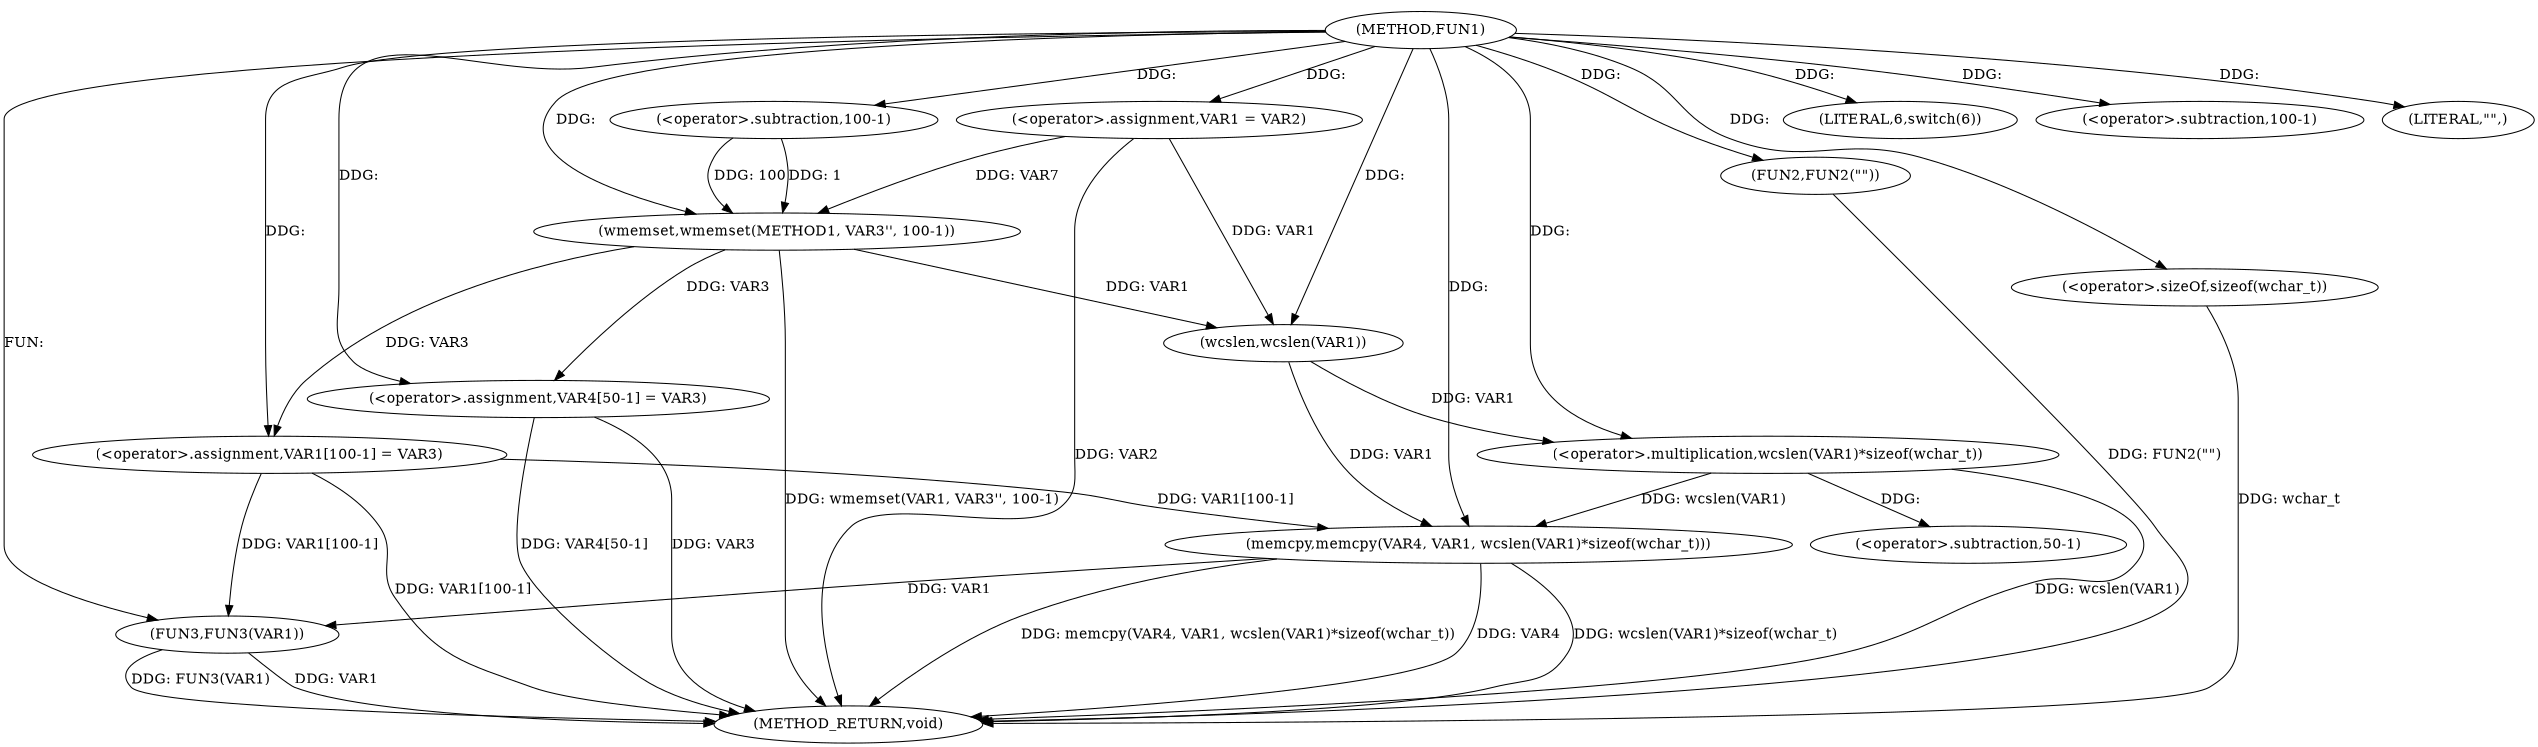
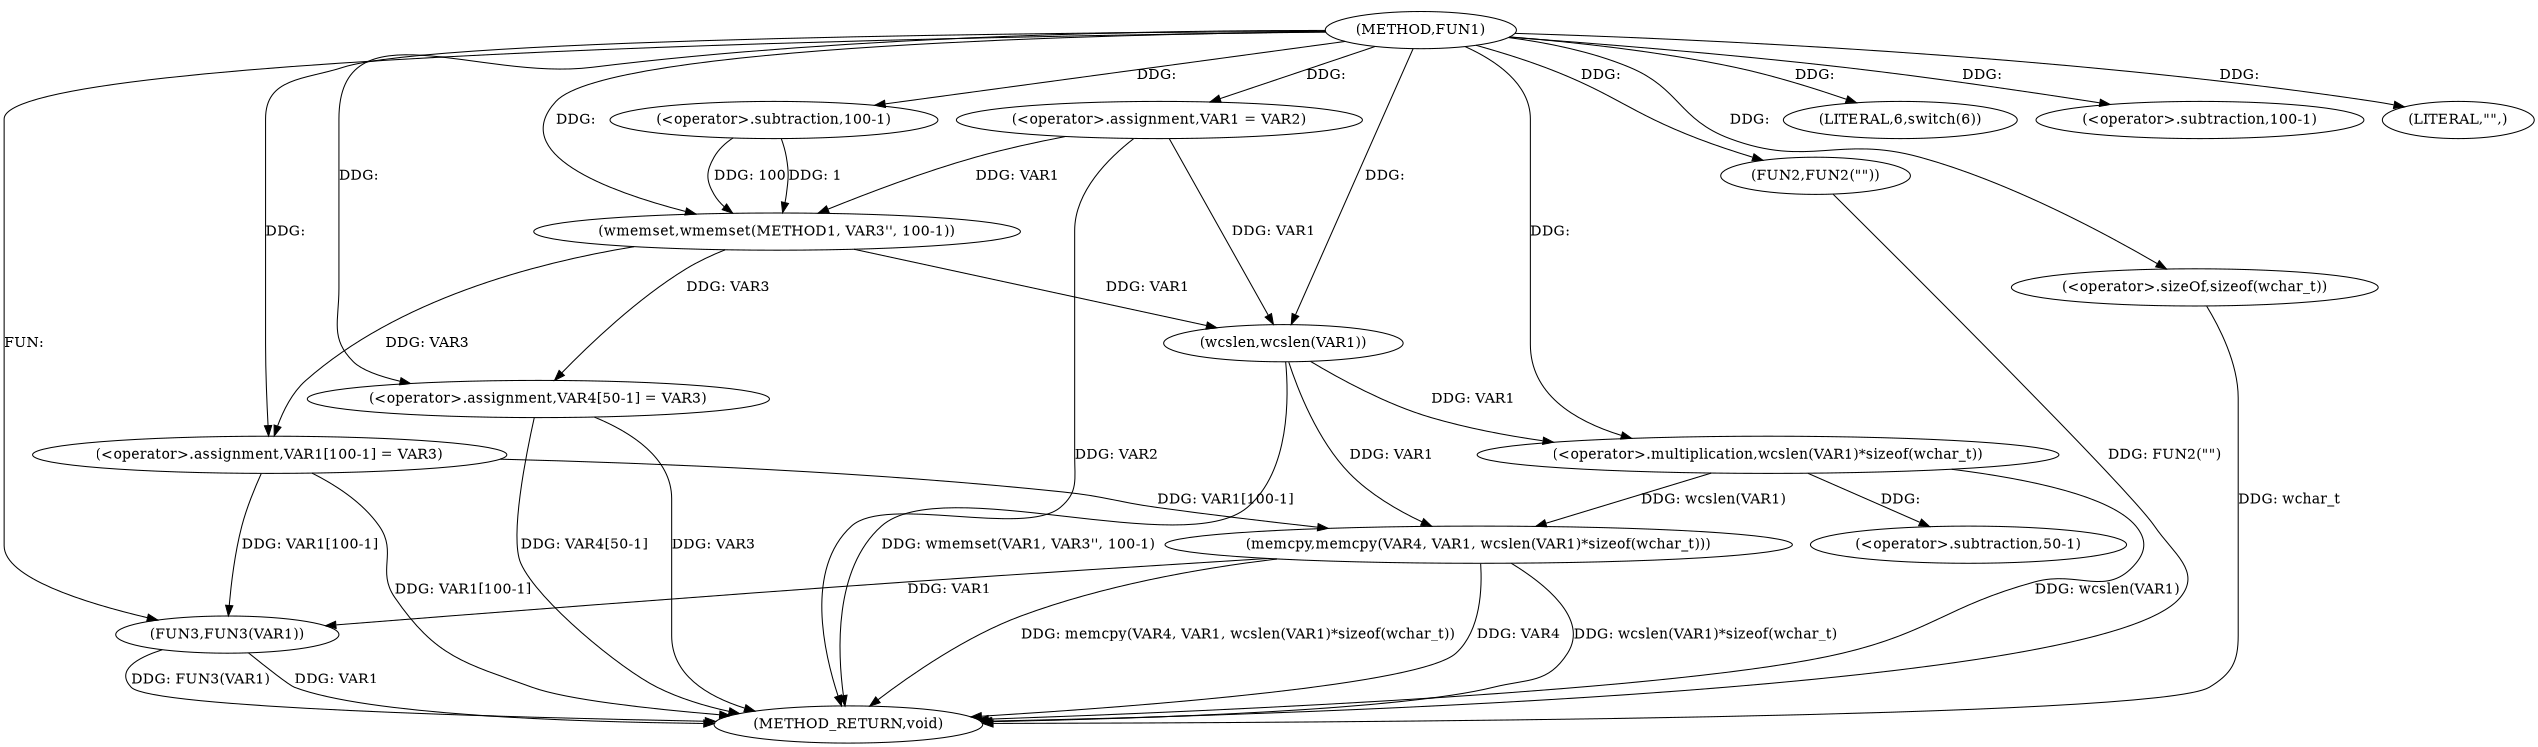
edge "(<operator>.assignment,VAR1 = VAR2)" -> "(wmemset,wmemset(METHOD1, VAR3'', 100-1))": label "DDG: VAR7" -> "DDG: VAR1"
edge "(METHOD,FUN1)" -> "(memcpy,memcpy(VAR4, VAR1, wcslen(VAR1)*sizeof(wchar_t)))": removed, label "DDG:"
edge "(wmemset,wmemset(METHOD1, VAR3'', 100-1))" -> "(METHOD_RETURN,void)": now "(wcslen,wcslen(VAR1))" -> "(METHOD_RETURN,void)"
